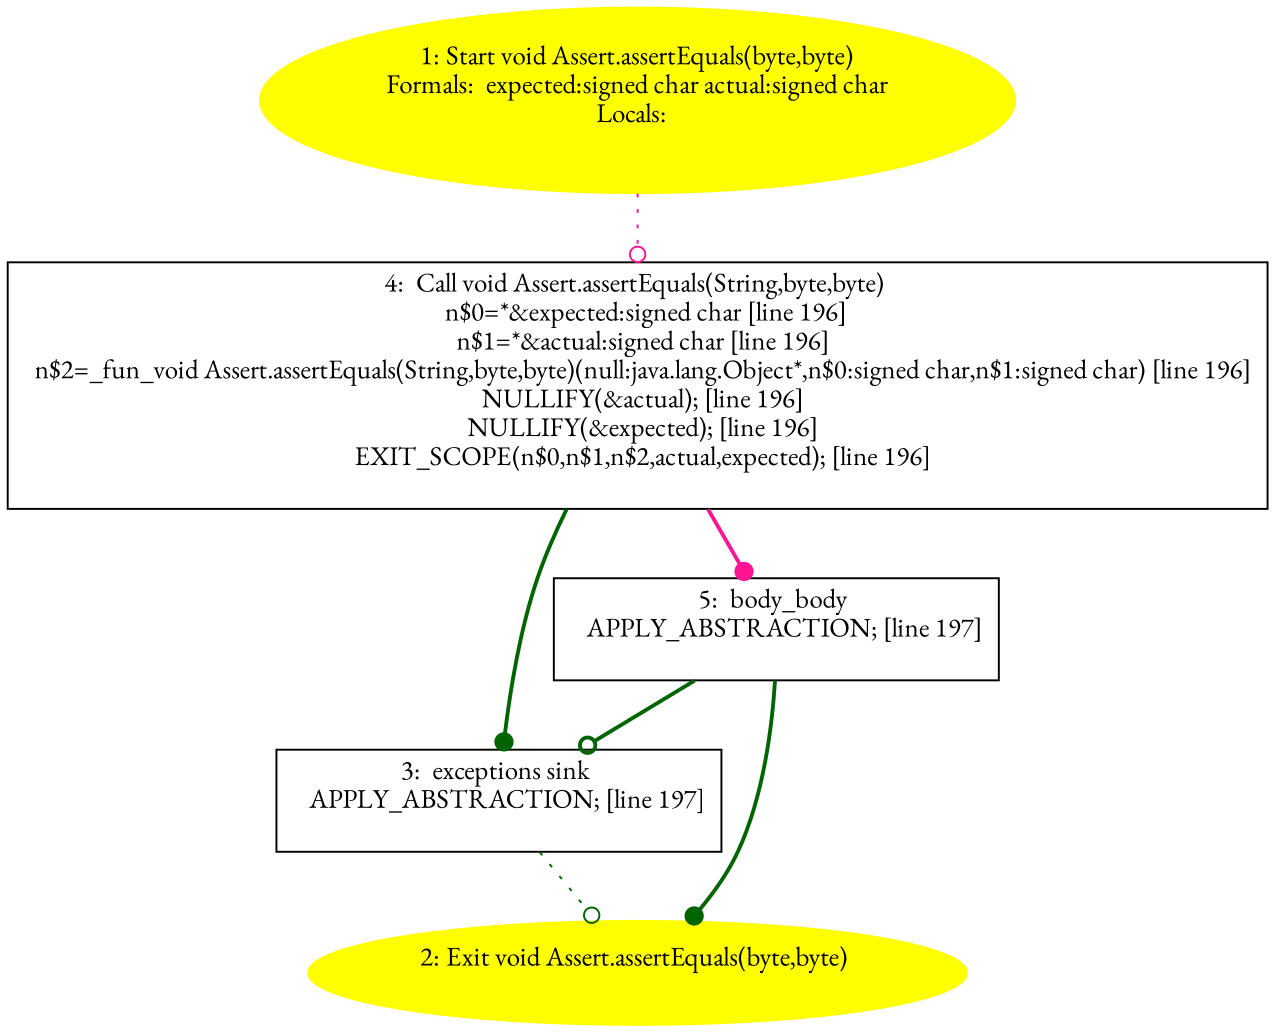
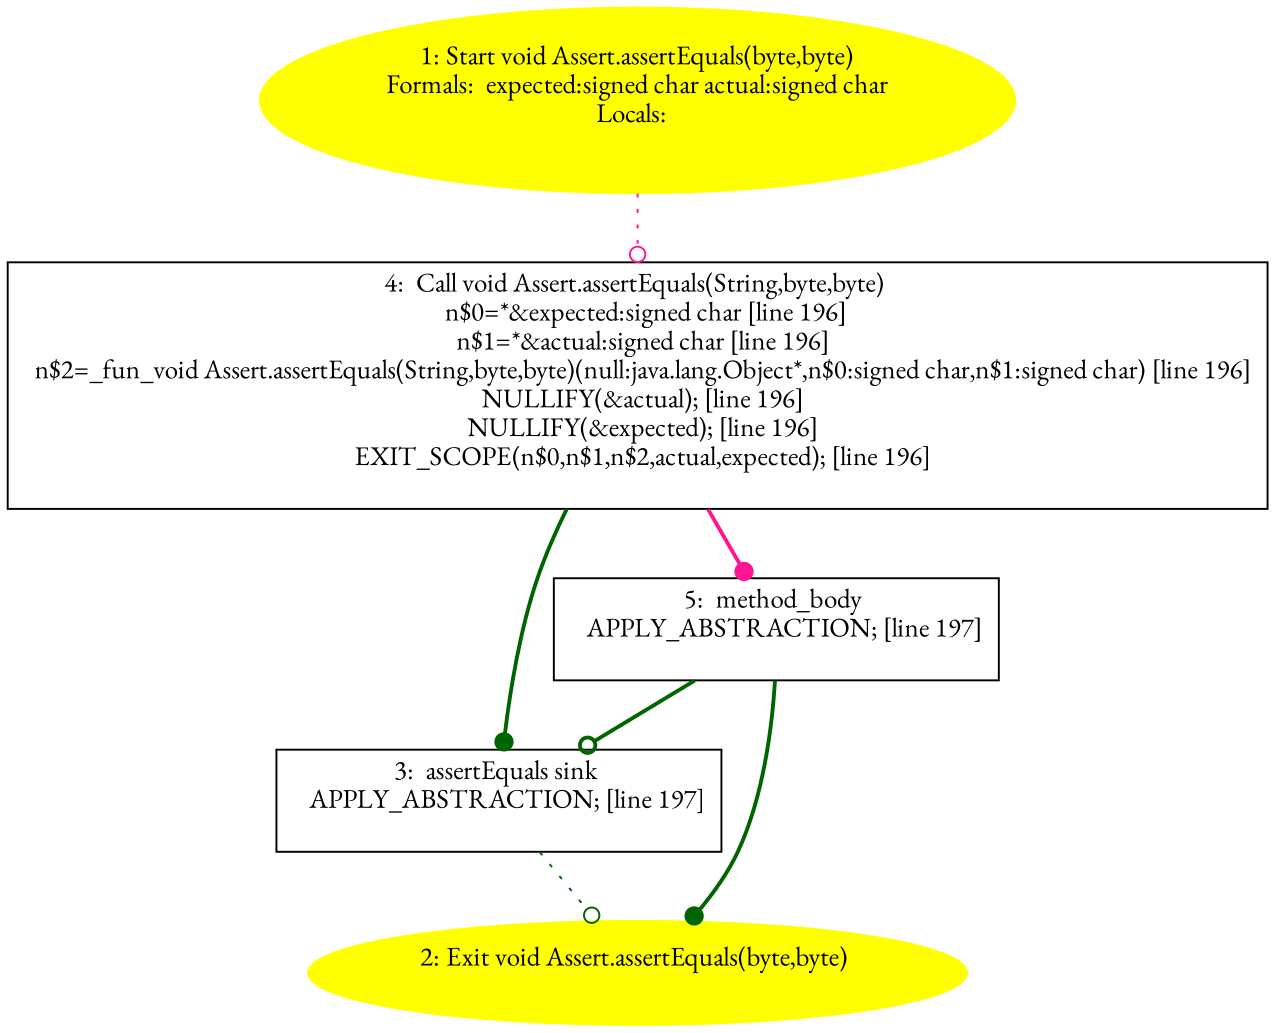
node "5:  body_body APPLY_ABSTRACTION; [line 197]": label "5:  body_body APPLY_ABSTRACTION; [line 197]" -> "5:  method_body APPLY_ABSTRACTION; [line 197]"
node "3:  exceptions sink APPLY_ABSTRACTION; [line 197]": label "3:  exceptions sink APPLY_ABSTRACTION; [line 197]" -> "3:  assertEquals sink APPLY_ABSTRACTION; [line 197]"
